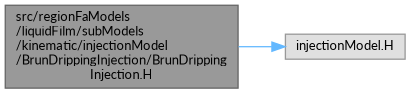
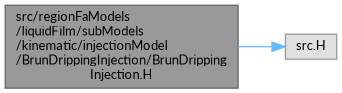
node "injectionModel.H": label "injectionModel.H" -> "src.H"
